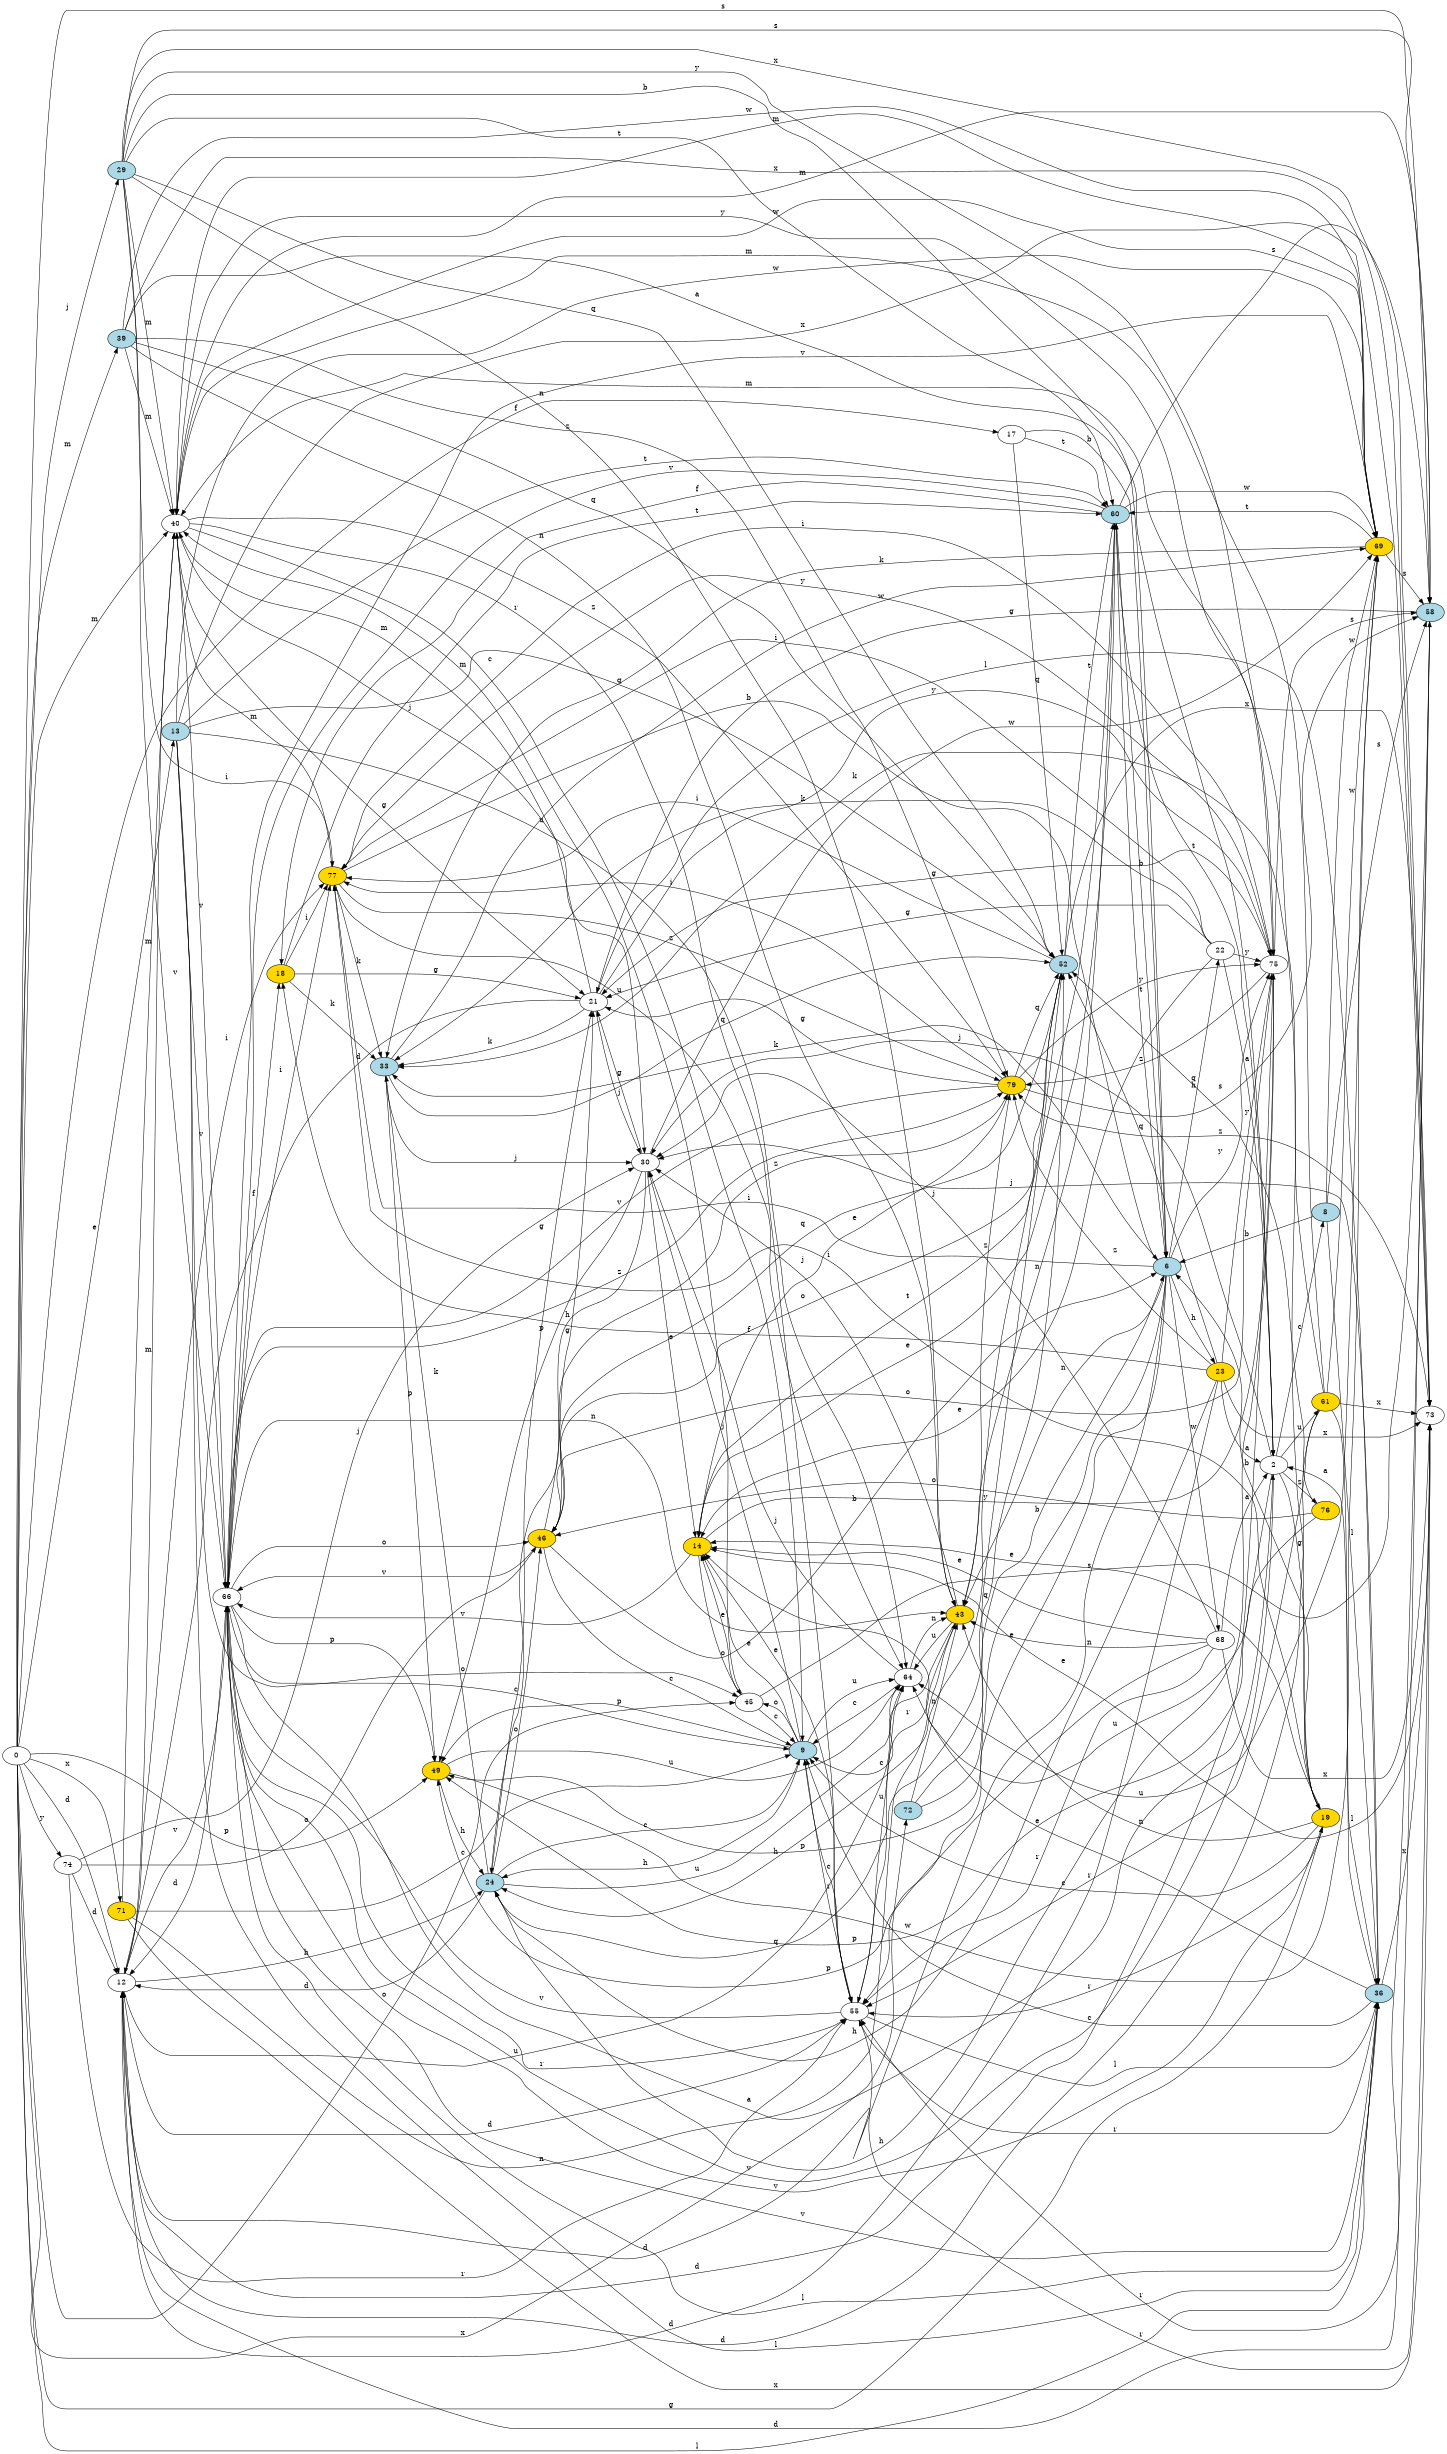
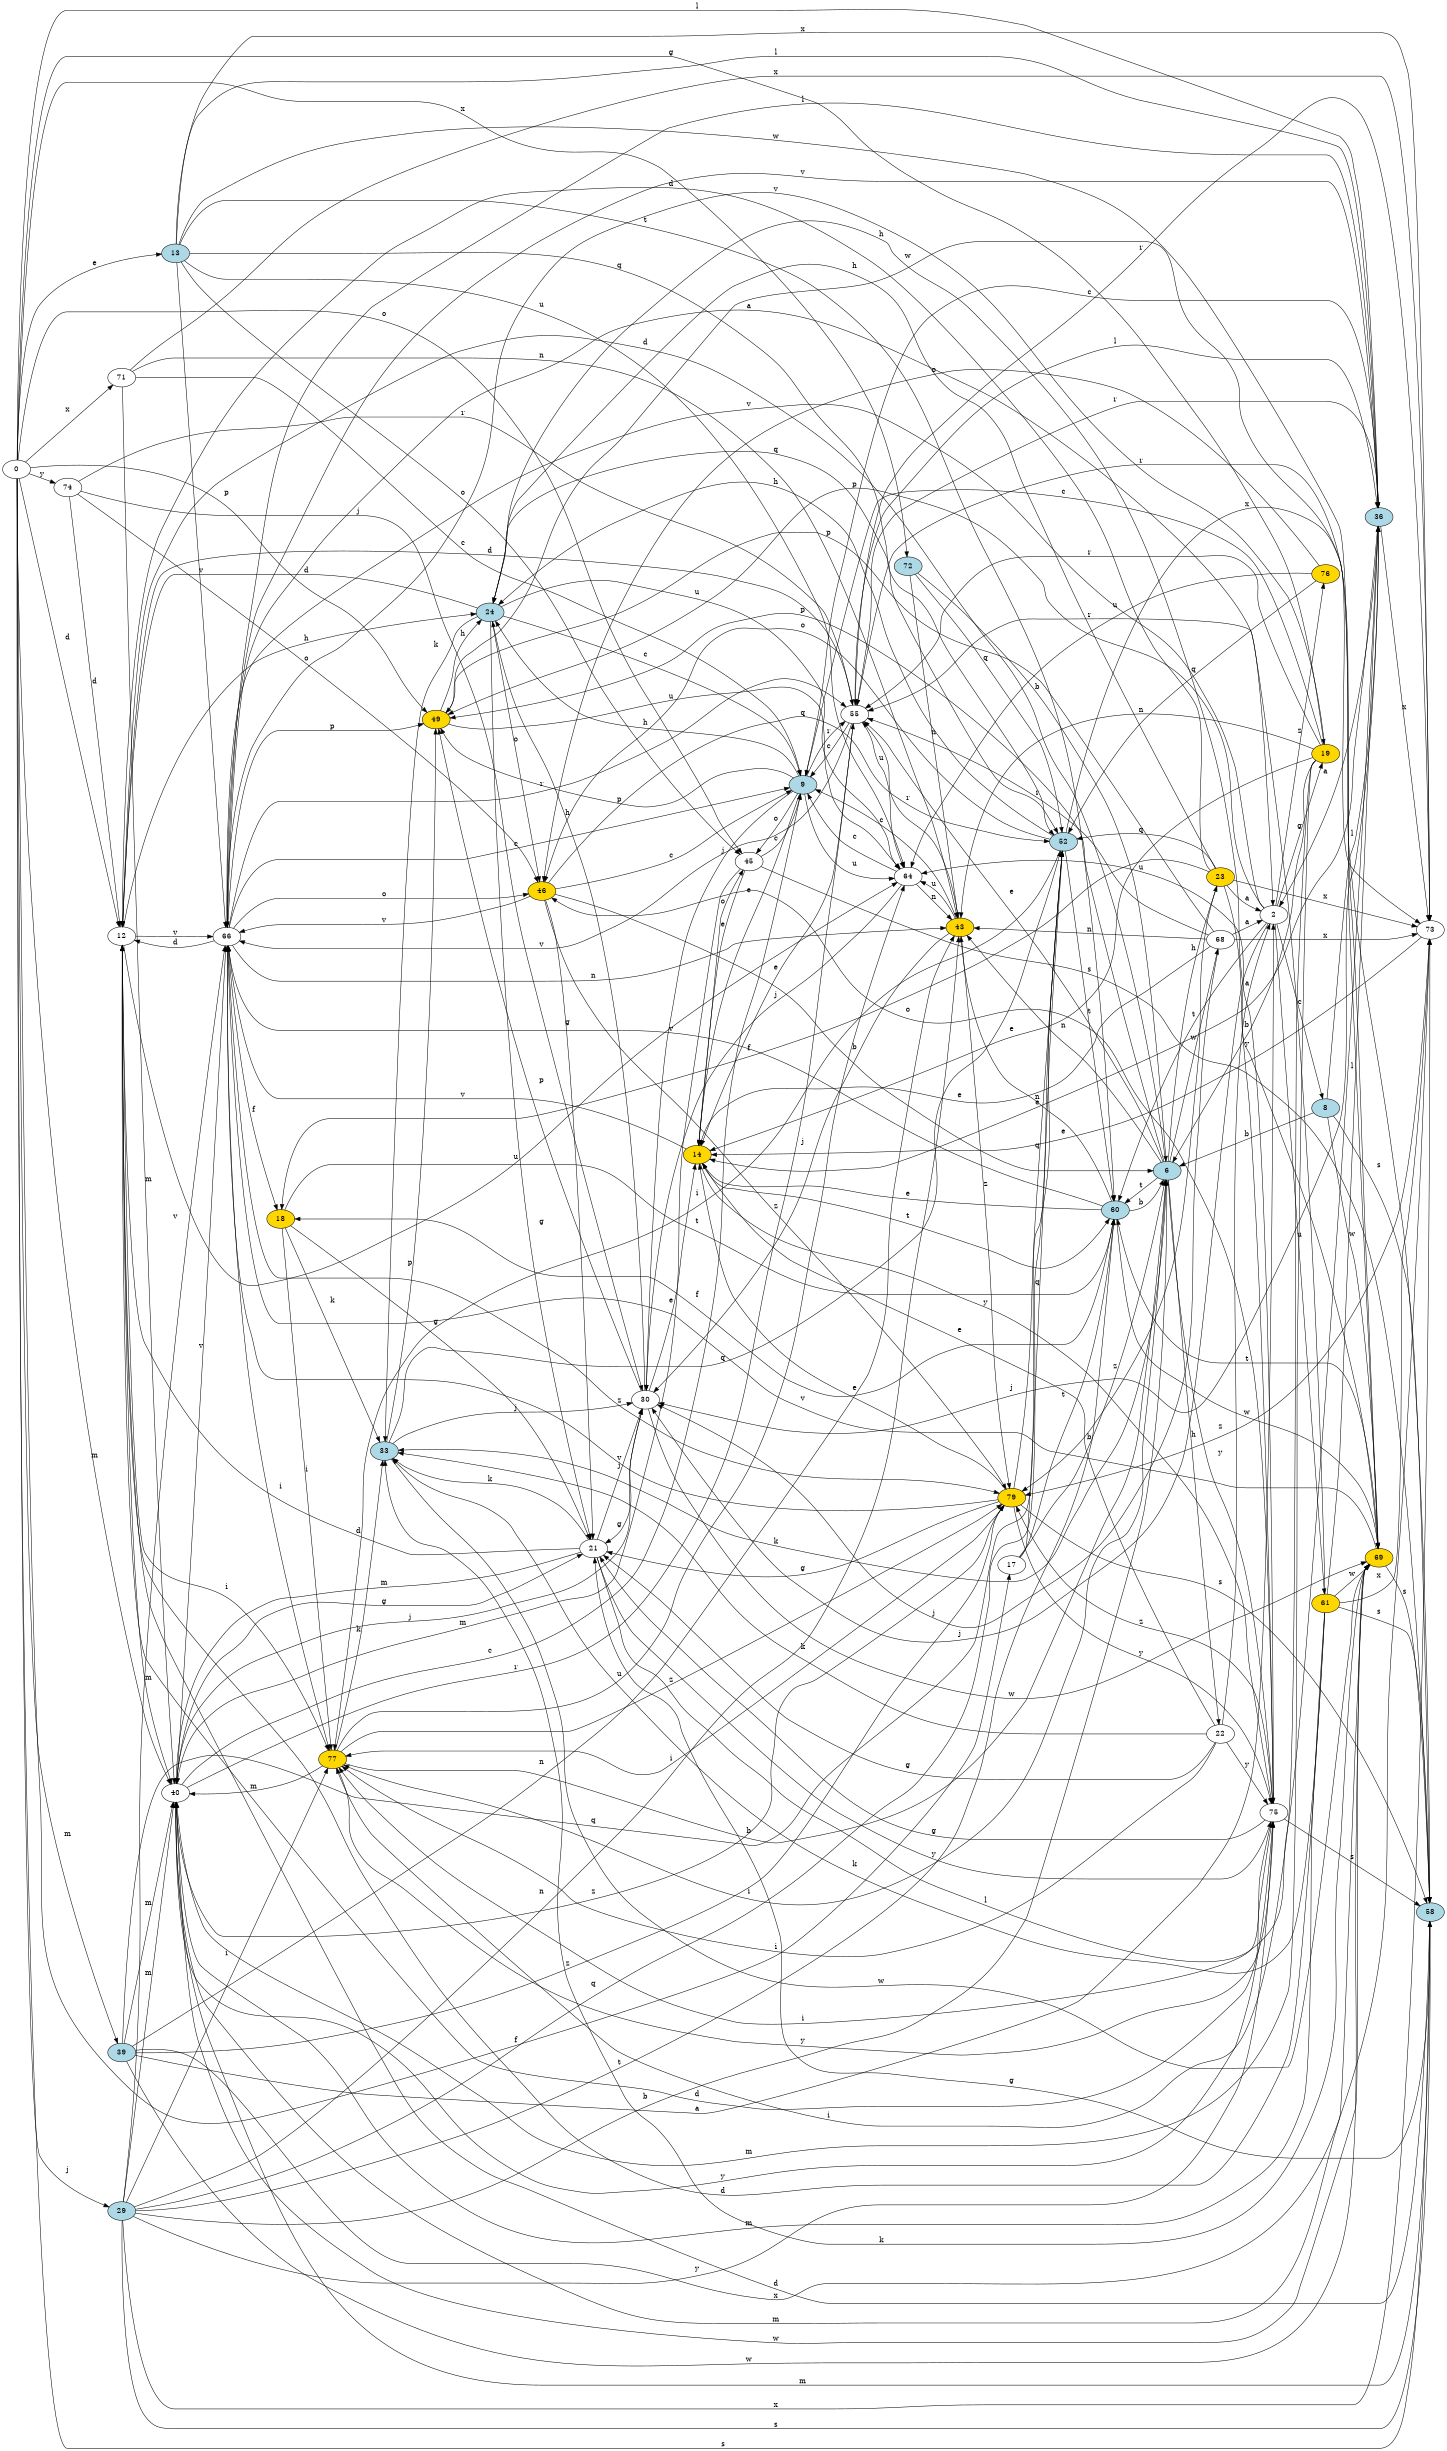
edge "60" -> "58": now "61" -> "58"
node "71": fillcolor gold -> white
